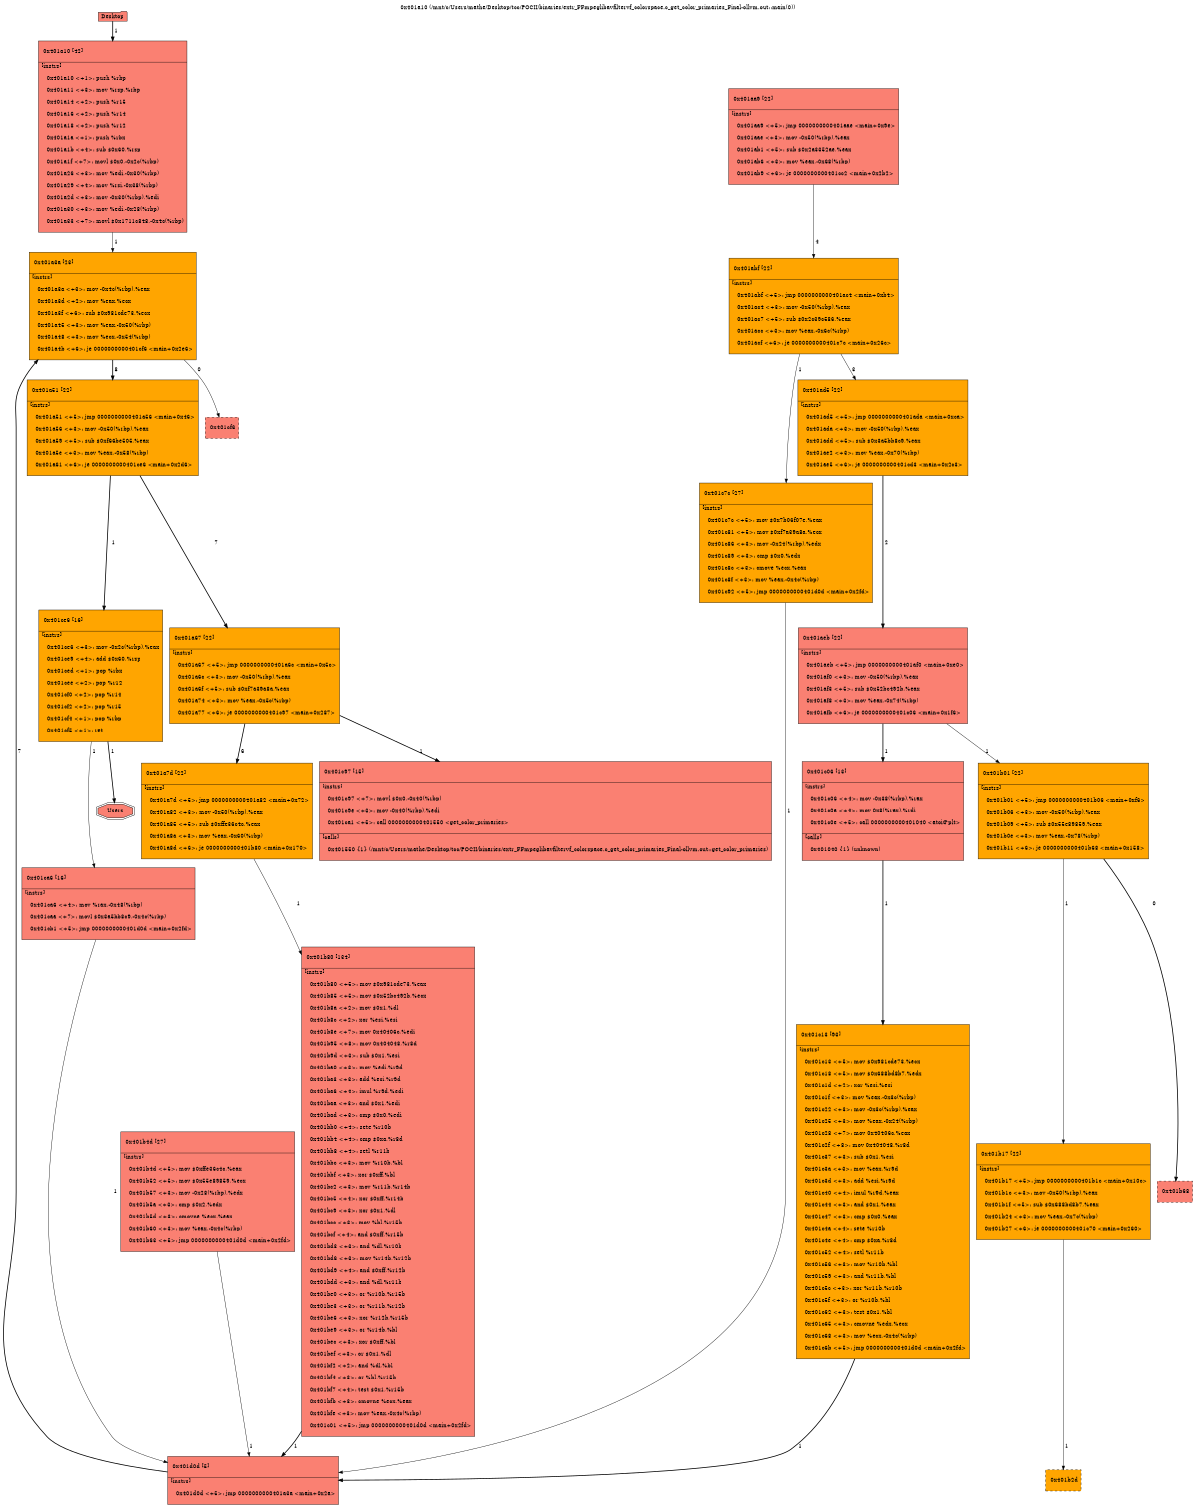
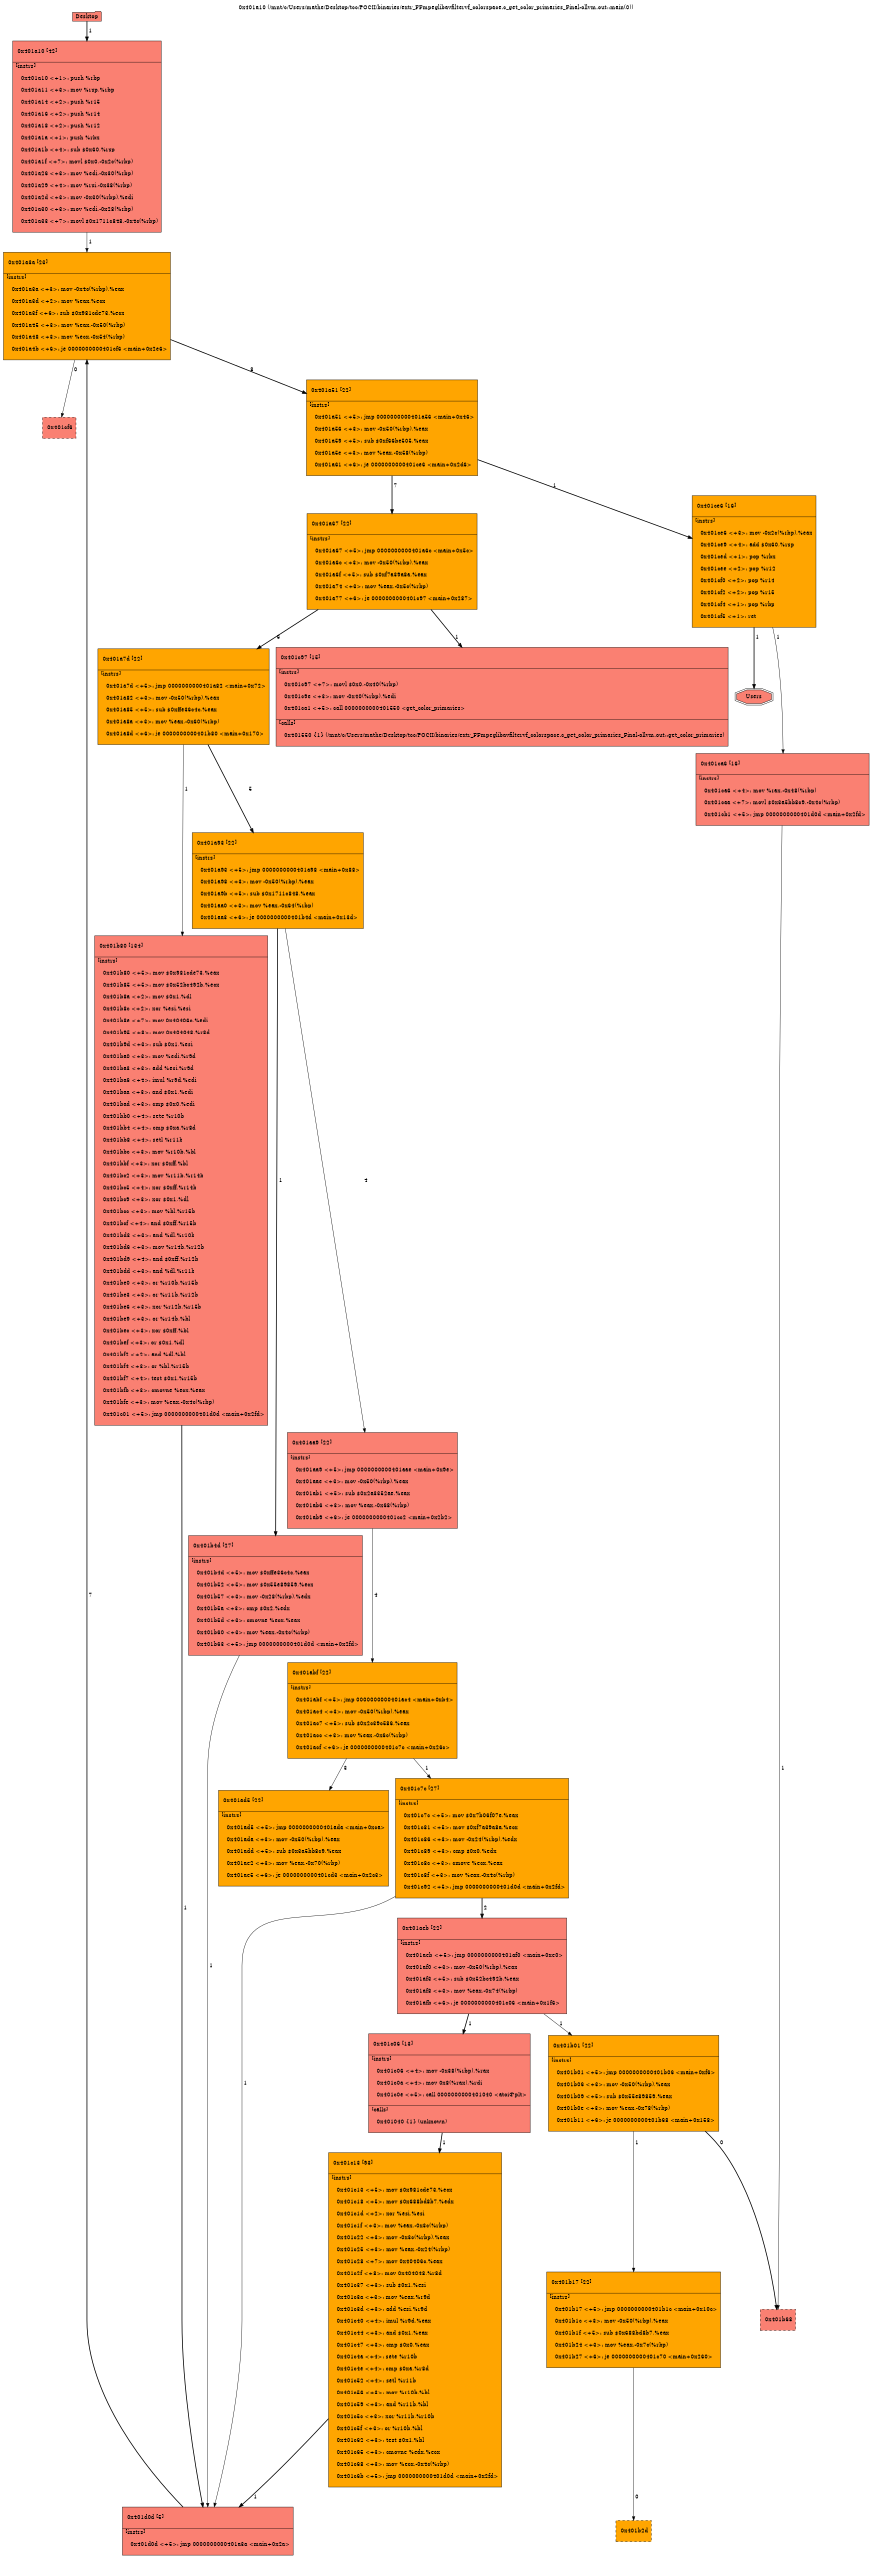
edge "0x401ad5 [22]" -> "0x401aeb [22]": now "0x401c7c [27]" -> "0x401aeb [22]"
node "0x401a93 [22]": added
edge "0x401ca6 [16]" -> "0x401d0d [5]": now "0x401ca6 [16]" -> "0x401b68"
edge "0x401b17 [22]" -> "0x401b2d": label " 1" -> " 0"
